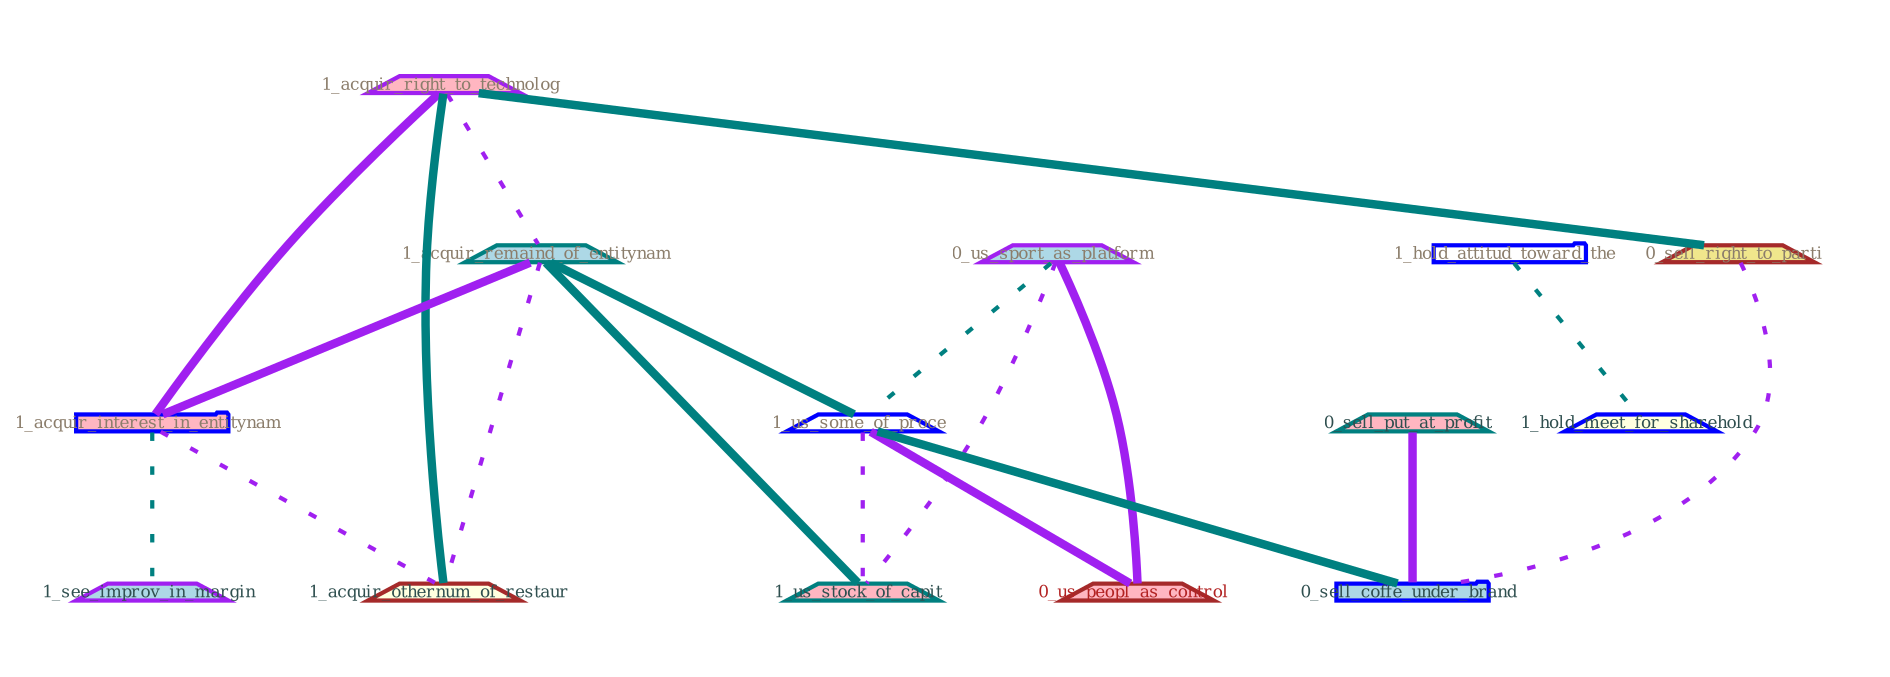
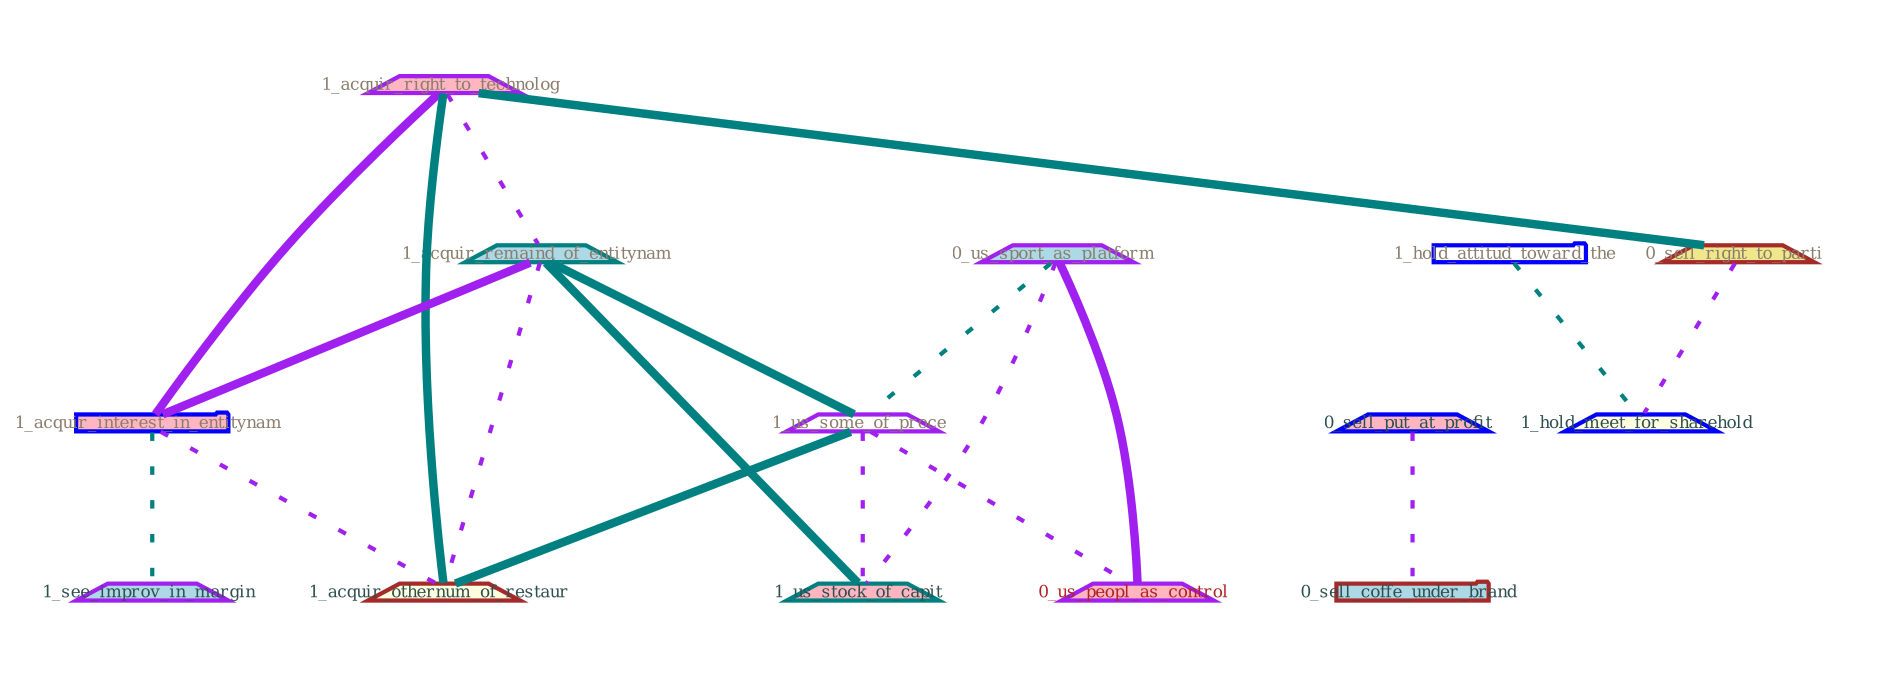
node "1_us_some_of_proce": color blue -> purple
node "0_sell_put_at_profit": color teal -> blue
edge "0_sell_right_to_parti" -- "0_sell_coffe_under_brand": now "0_sell_right_to_parti" -- "1_hold_meet_for_sharehold"
edge "0_sell_put_at_profit" -- "0_sell_coffe_under_brand": style bold -> dotted
edge "1_us_some_of_proce" -- "0_us_peopl_as_control": style bold -> dotted
edge "1_us_some_of_proce" -- "0_sell_coffe_under_brand": now "1_us_some_of_proce" -- "1_acquir_othernum_of_restaur"
node "0_us_peopl_as_control": color brown -> purple
node "0_sell_coffe_under_brand": color blue -> brown
